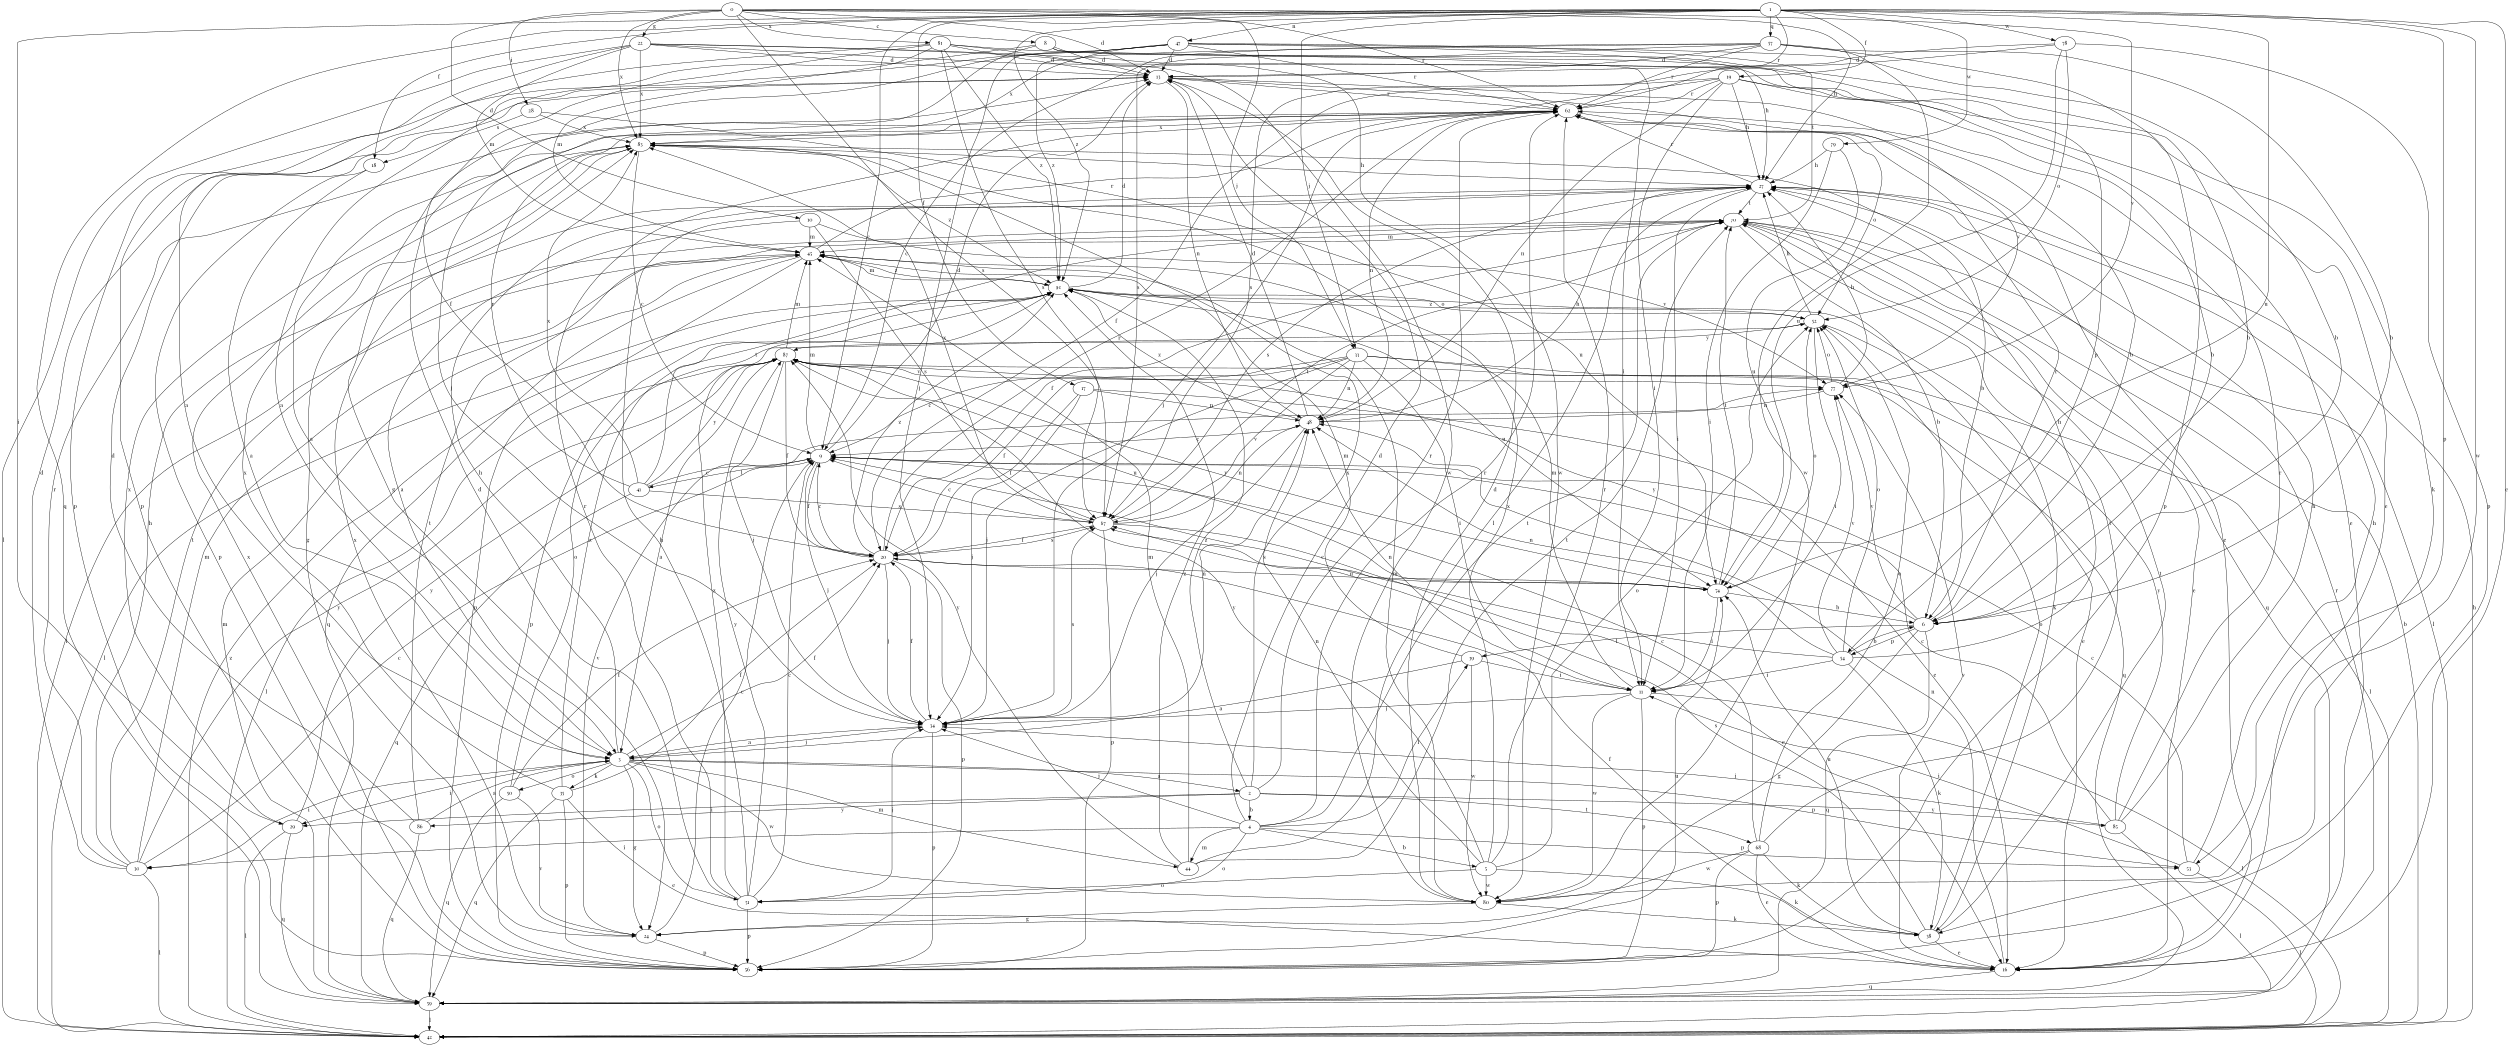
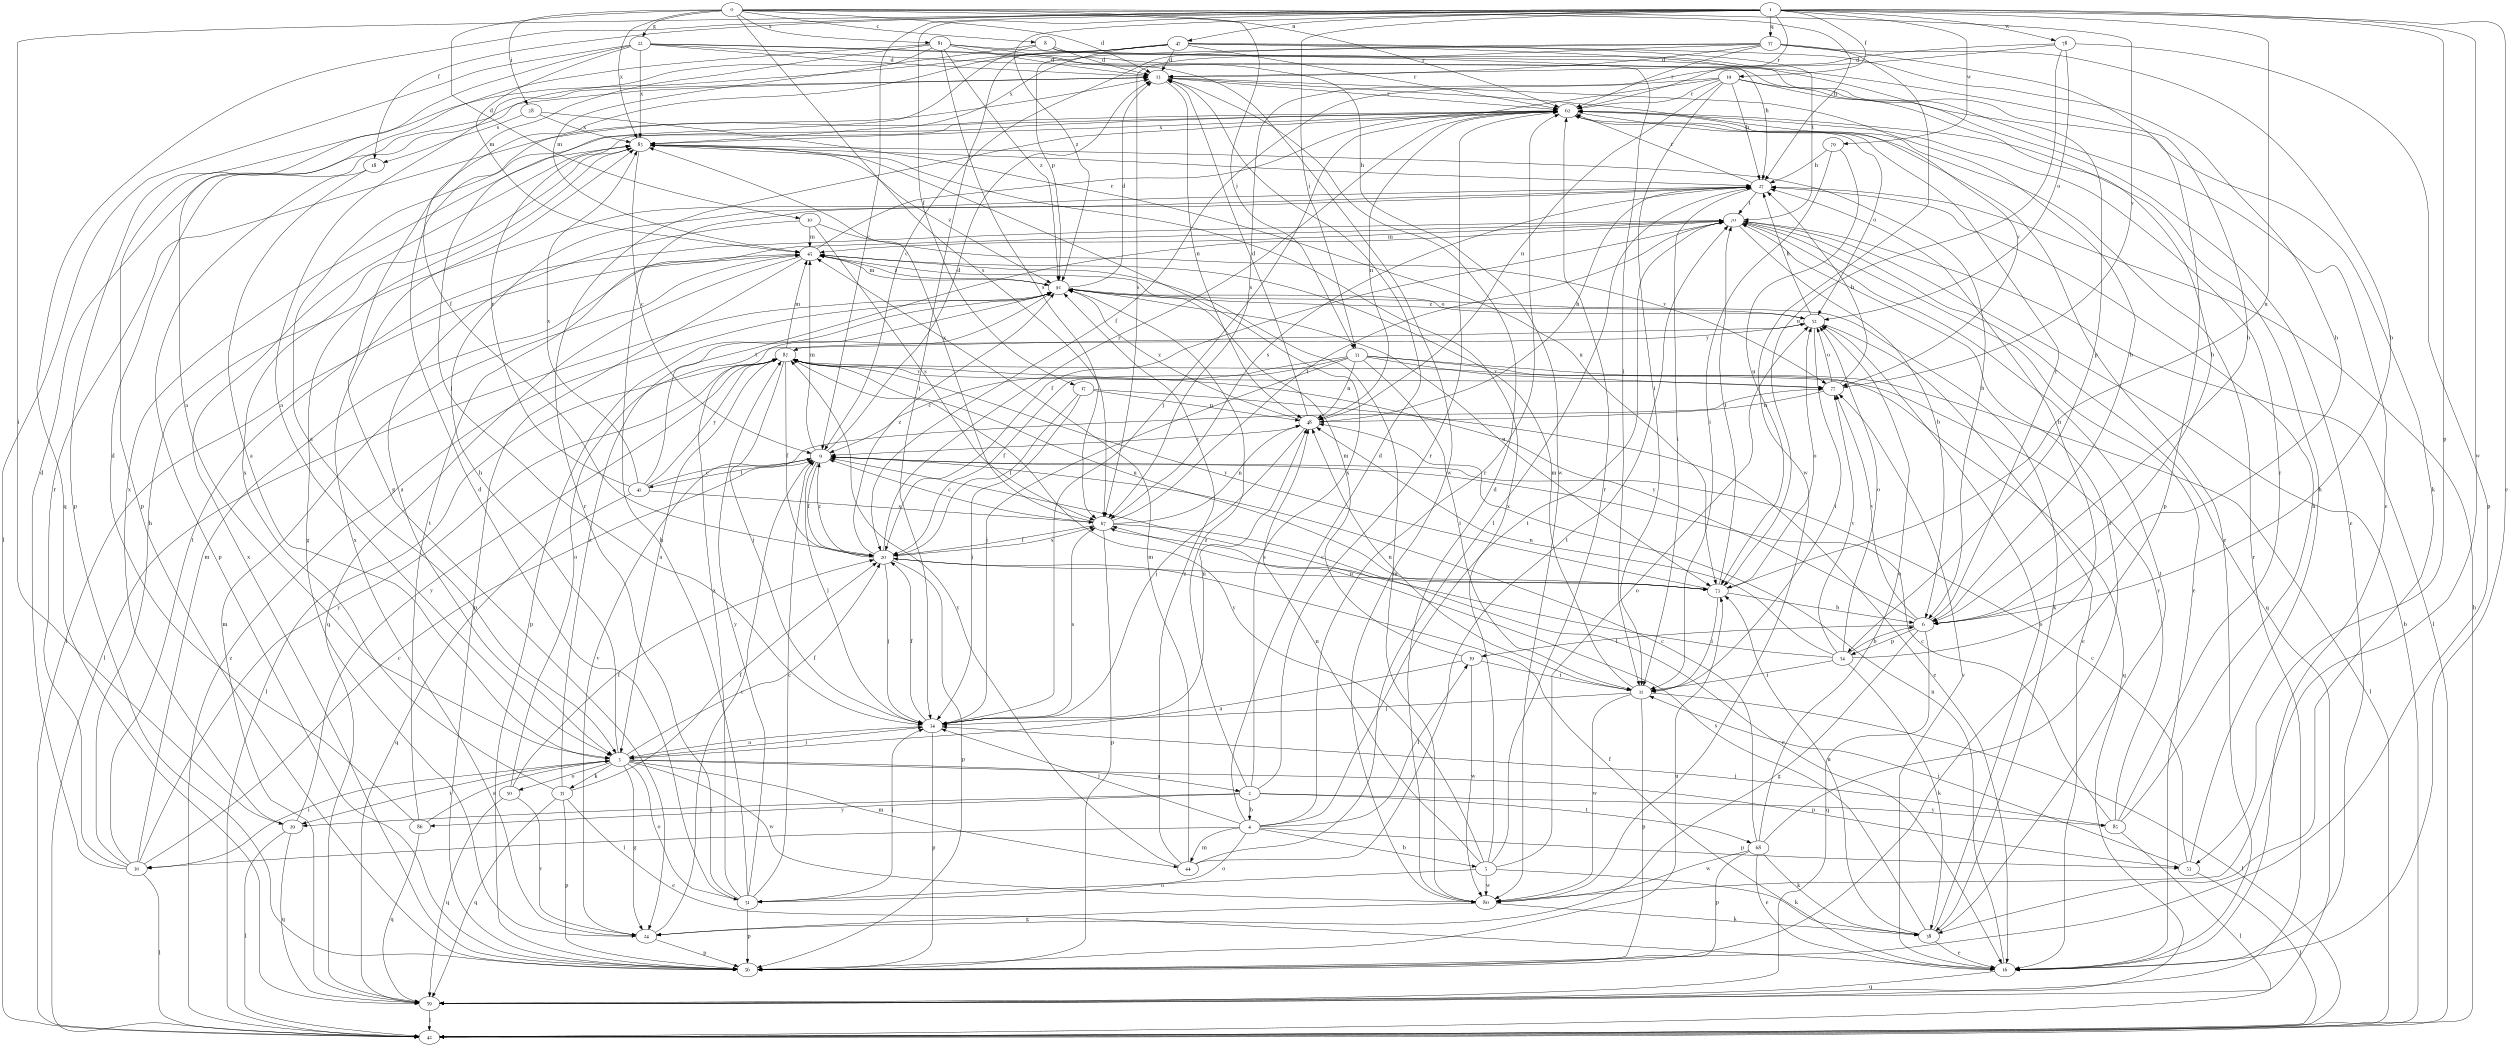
edge "47" -> "90": label "z" -> "p"
edge "53" -> "27": now "53" -> "62"
edge "33" -> "67": now "33" -> "77"
node "74": label "74" -> "73"
edge "59" -> "27": now "59" -> "62"
